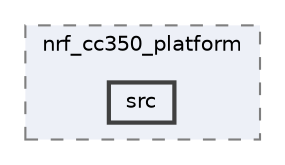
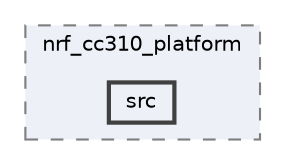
cluster "nrf_cc350_platform": label "nrf_cc350_platform" -> "nrf_cc310_platform"
